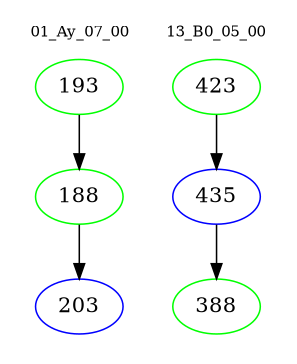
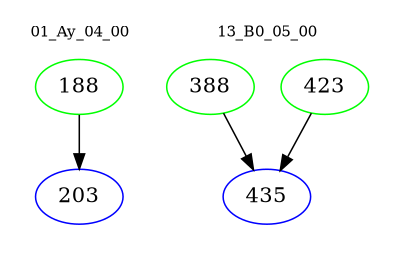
cluster "01_Ay_07_00": label "01_Ay_07_00" -> "01_Ay_04_00"
node "193": removed
edge "435" -> "388": reversed
